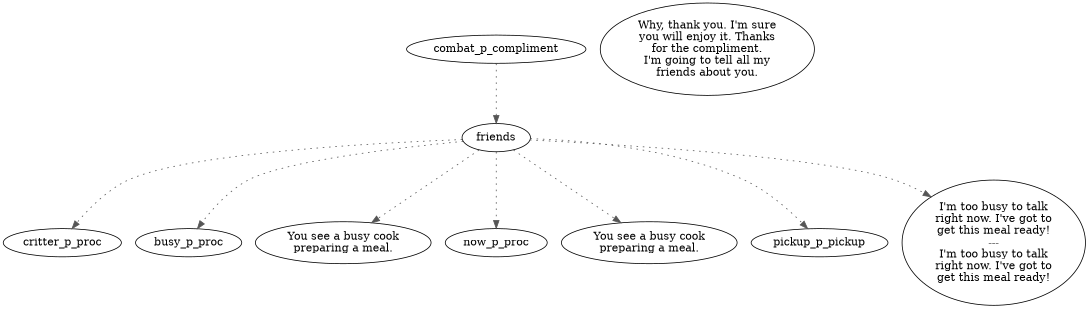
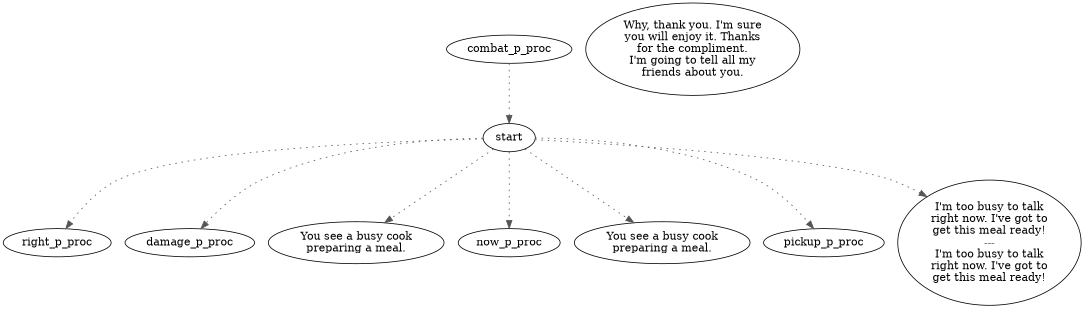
node "combat_p_compliment": label "combat_p_compliment" -> "combat_p_proc"
node "friends": label "friends" -> "start"
node "critter_p_proc": label "critter_p_proc" -> "right_p_proc"
node "busy_p_proc": label "busy_p_proc" -> "damage_p_proc"
node "pickup_p_pickup": label "pickup_p_pickup" -> "pickup_p_proc"
